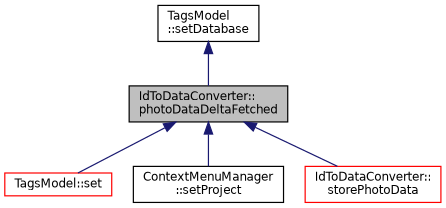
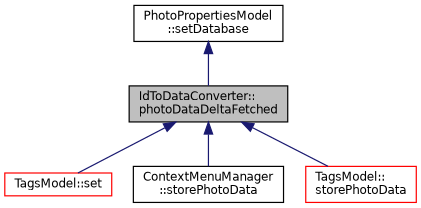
node "TagsModel ::setDatabase": label "TagsModel ::setDatabase" -> "PhotoPropertiesModel ::setDatabase"
node "ContextMenuManager ::setProject": label "ContextMenuManager ::setProject" -> "ContextMenuManager ::storePhotoData"
node "IdToDataConverter:: storePhotoData": label "IdToDataConverter:: storePhotoData" -> "TagsModel:: storePhotoData"
